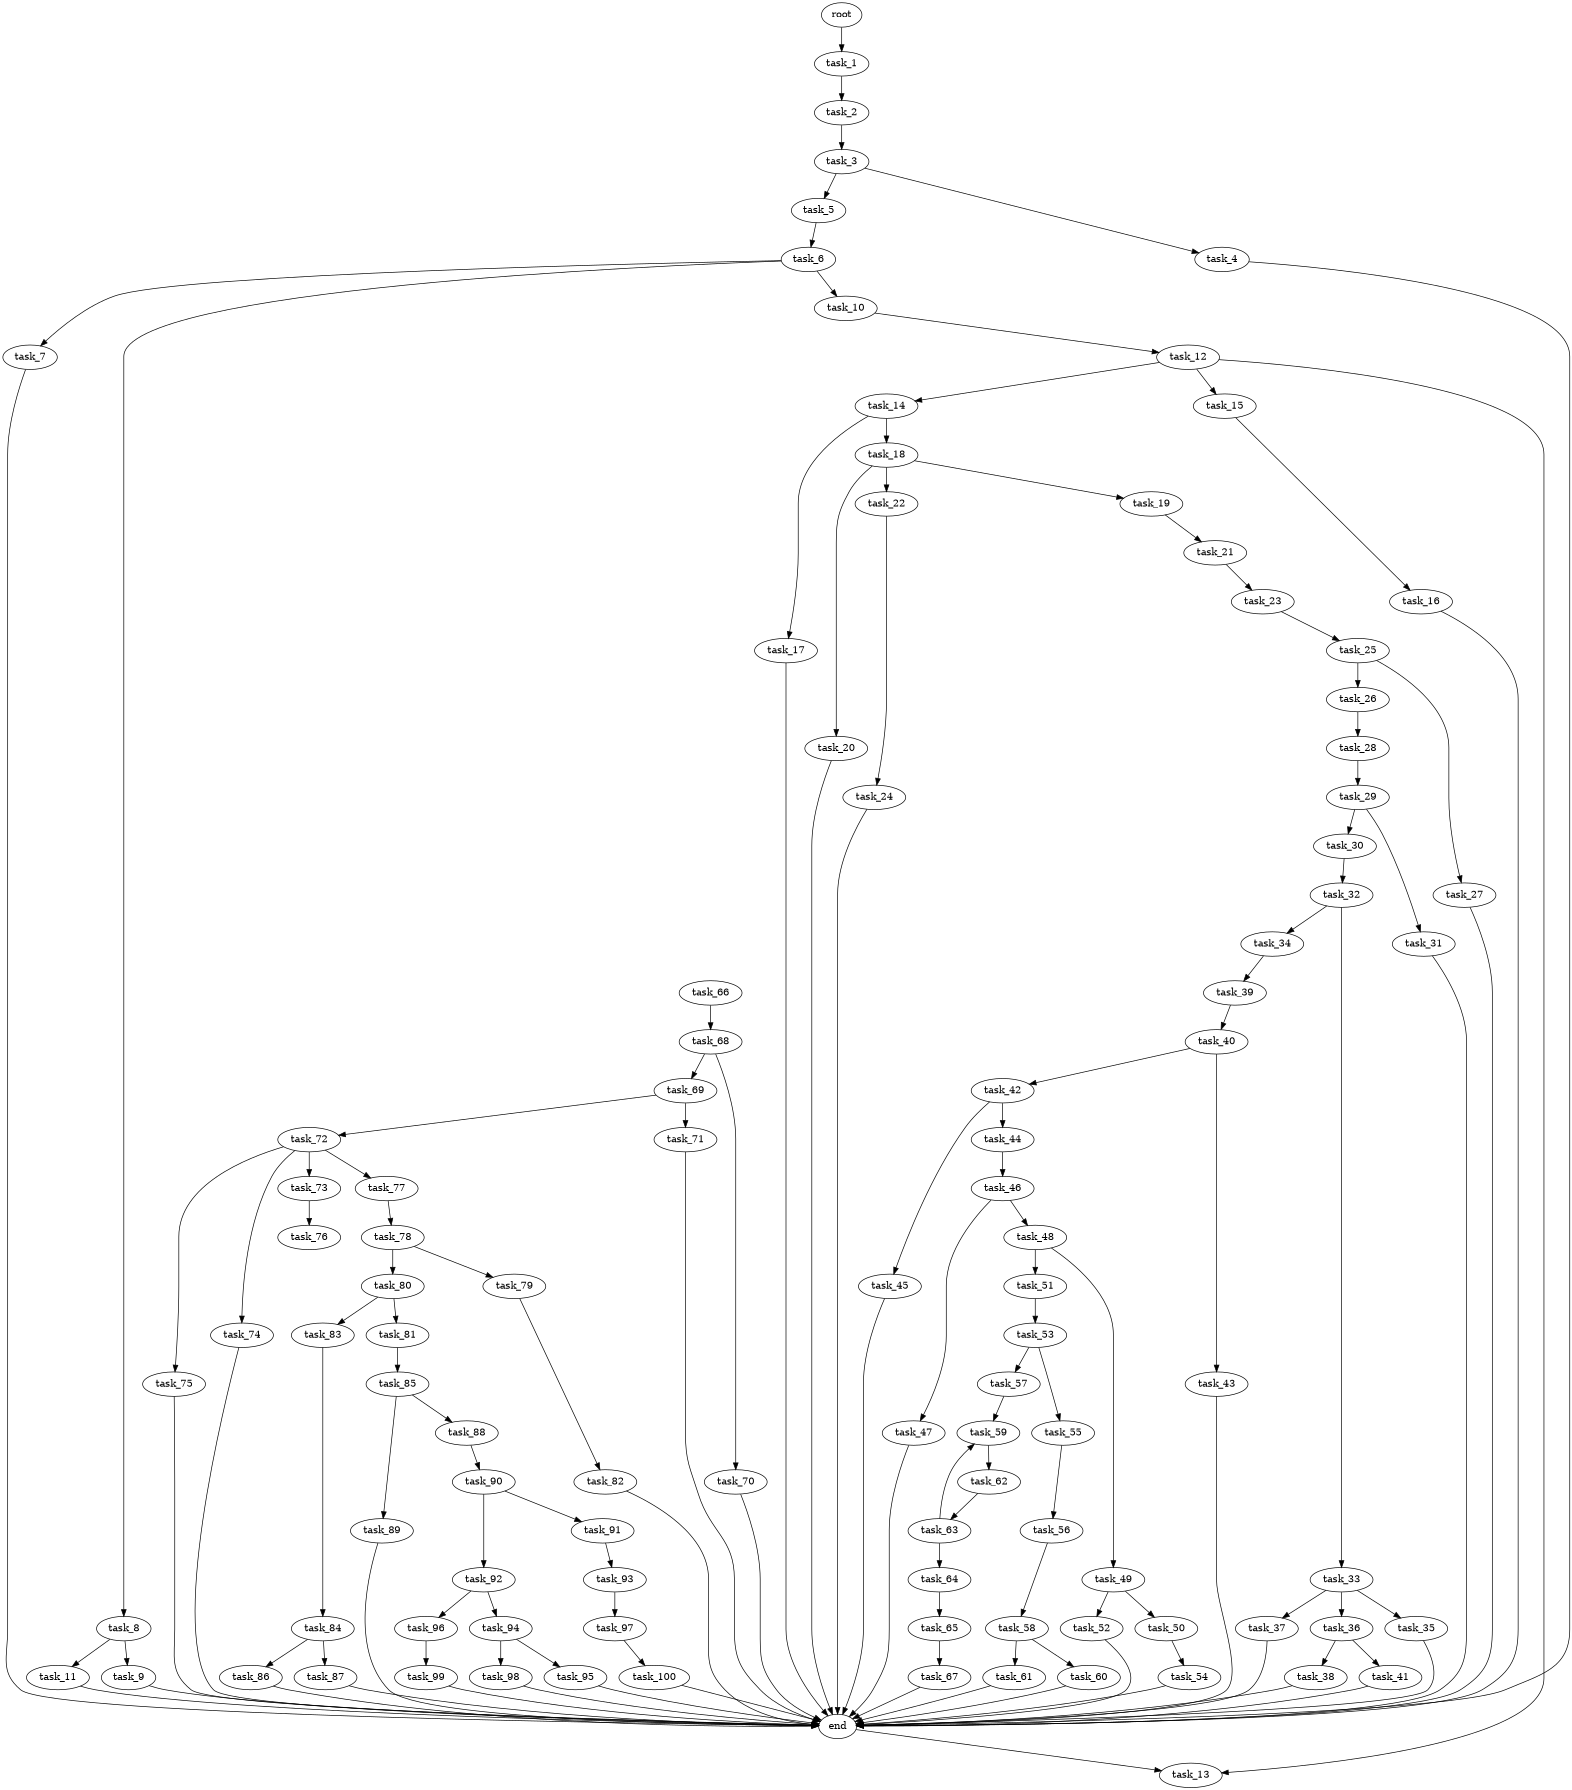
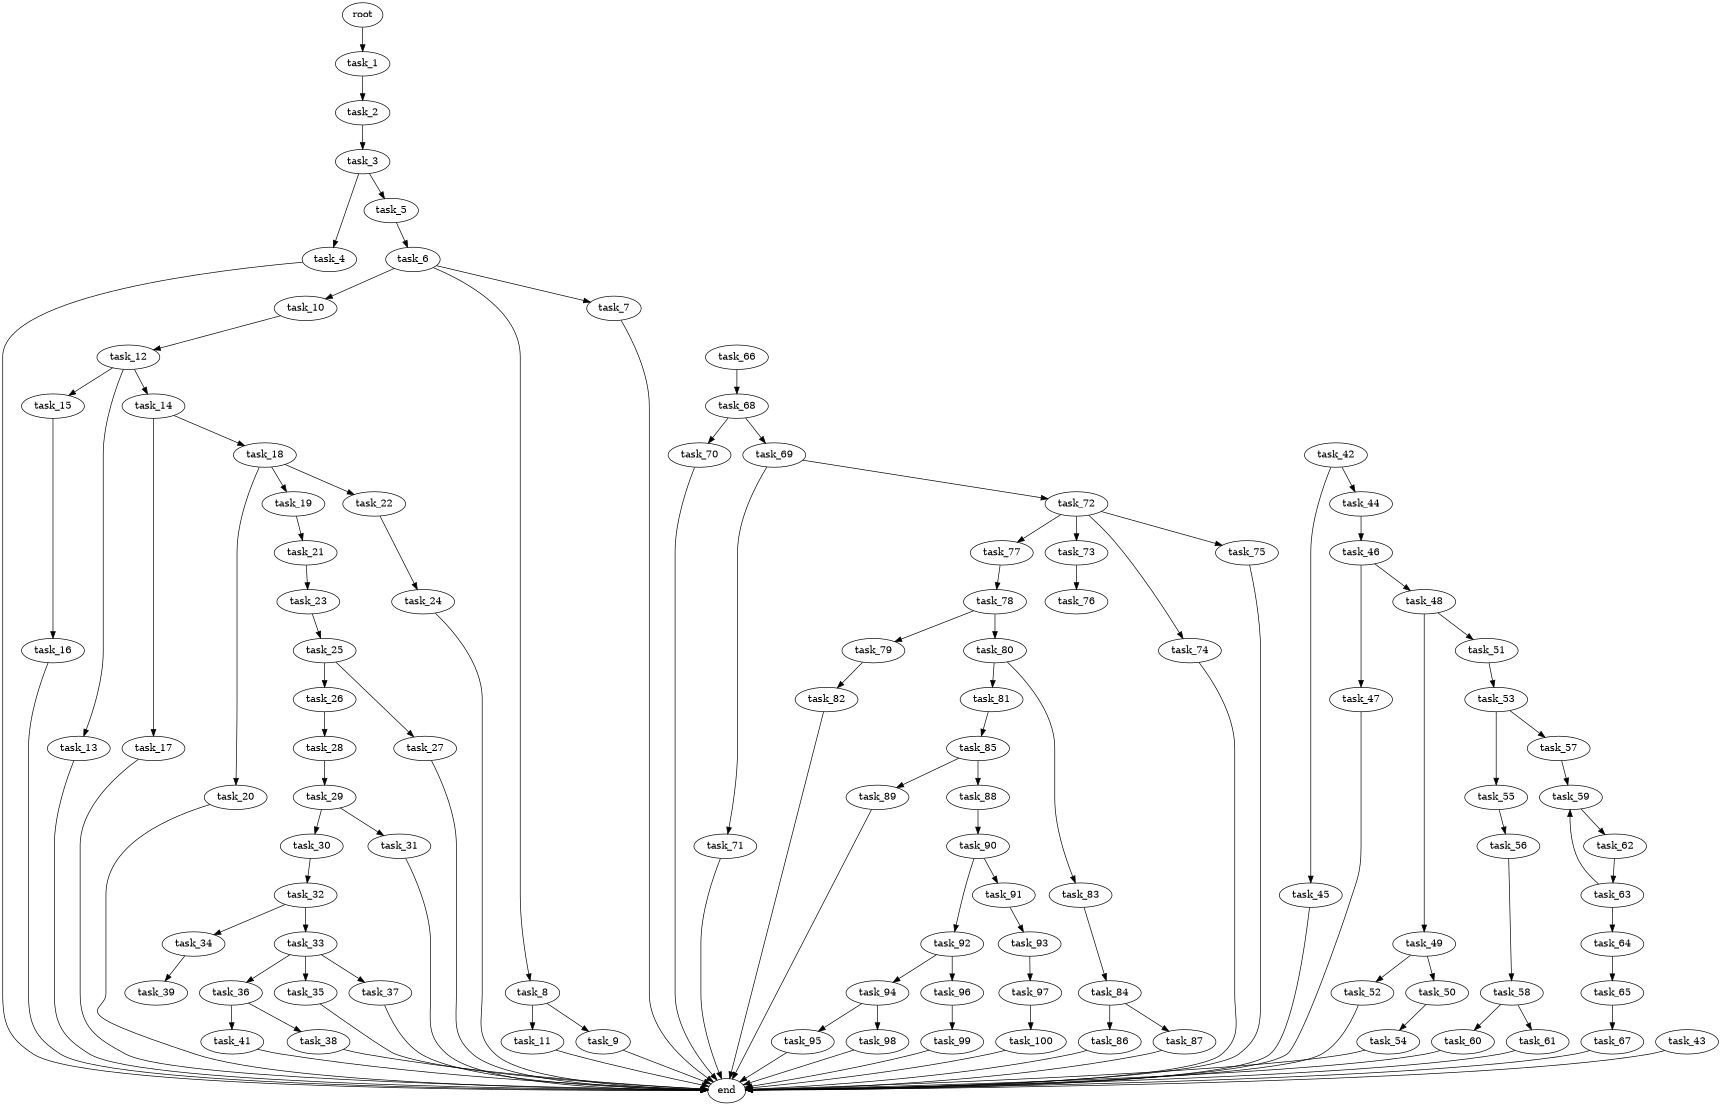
node "task_40": removed
edge "end" -> "task_13": reversed
